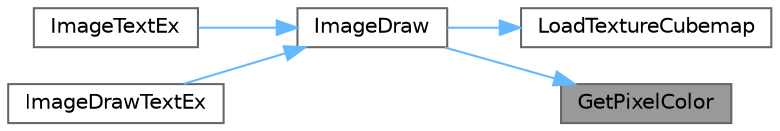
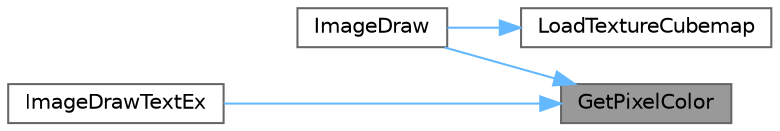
node "ImageTextEx": removed
edge "ImageDrawTextEx" -> "ImageDraw": now "ImageDrawTextEx" -> "GetPixelColor"
